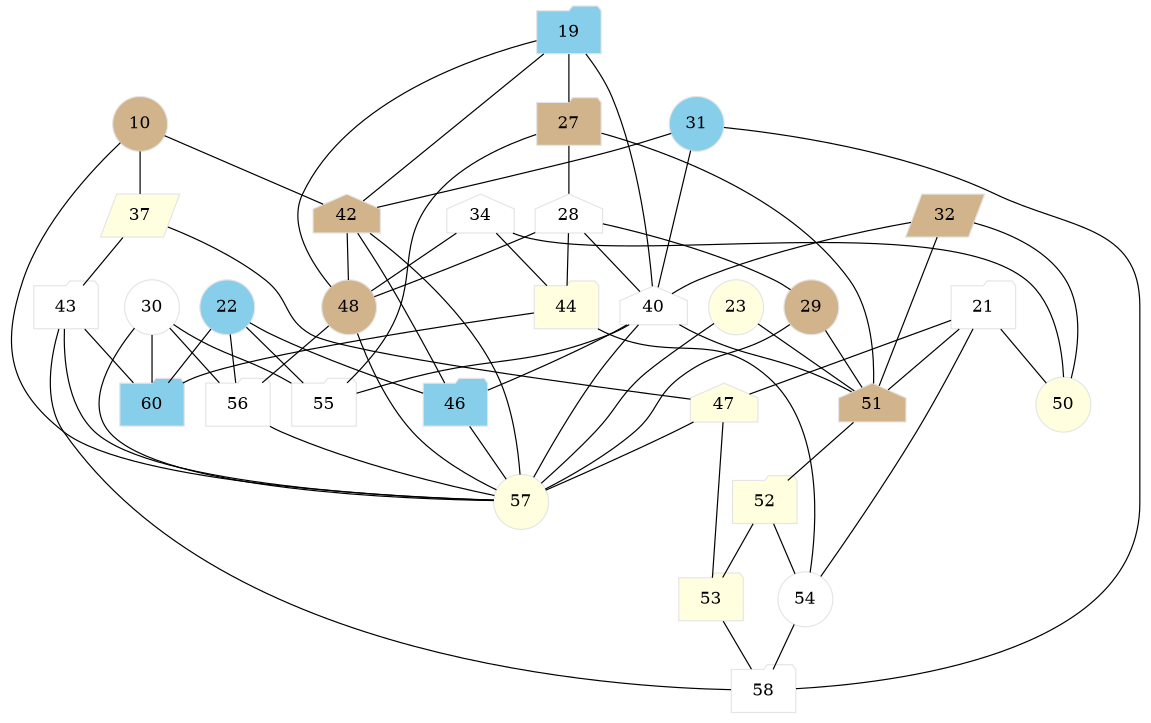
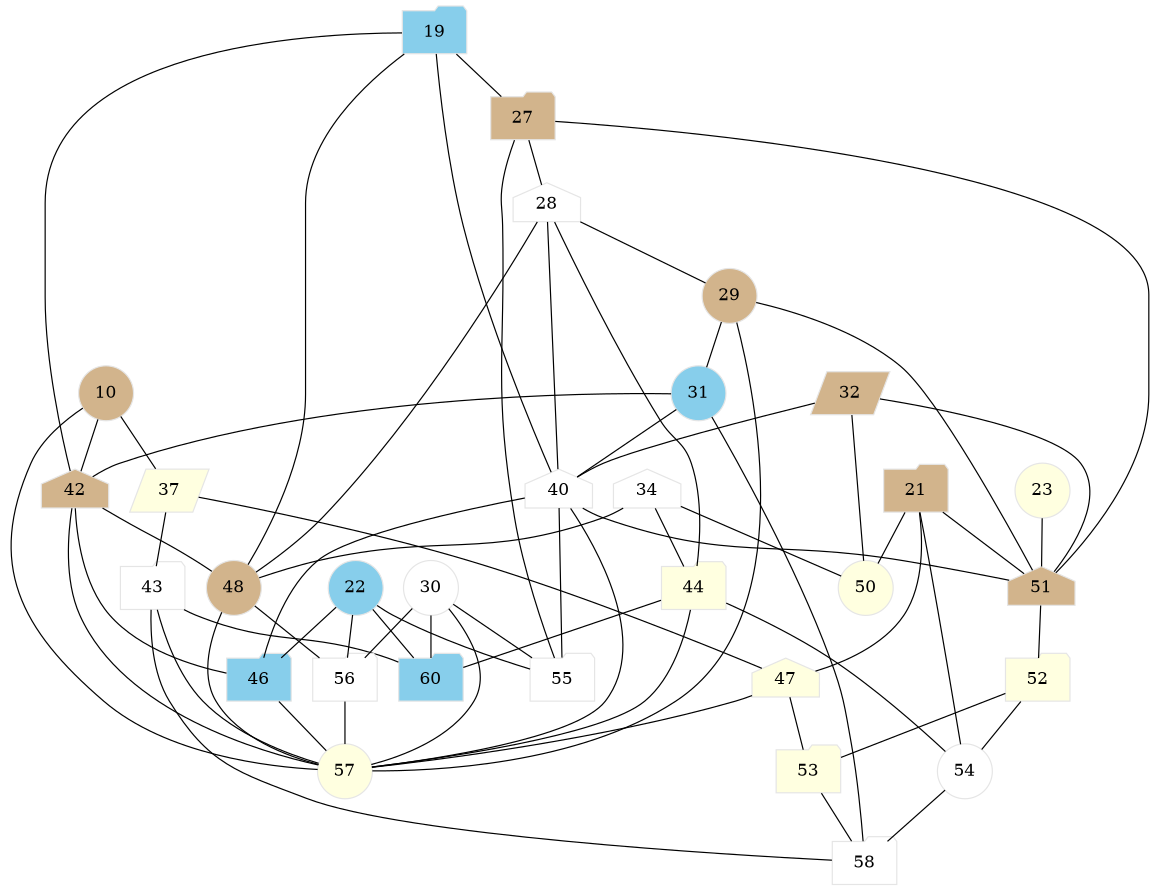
node "21": fillcolor white -> tan
edge "29" -- "31": added
edge "23" -- "57": now "44" -- "57"
